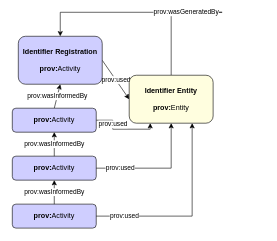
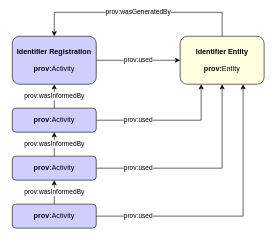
node "Identifier Registration prov:Activity": moved (60, 60) -> (54, 60)
node "Identifier Entity prov:Entity": moved (171, 99) -> (222, 60)
